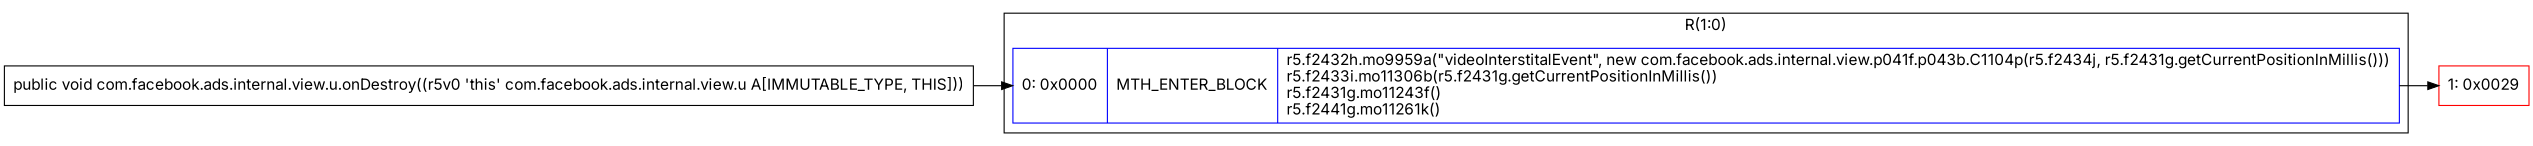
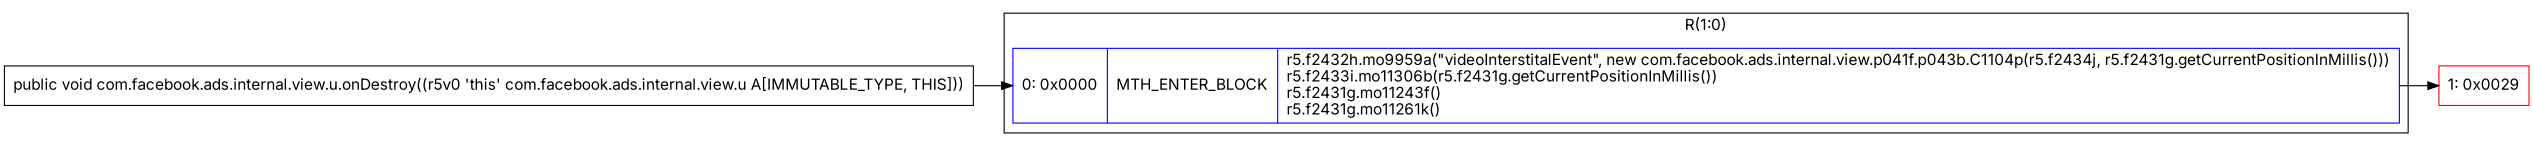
node "0: 0x0000": text "r5.f2441g.mo11261k()" -> "r5.f2431g.mo11261k()"
